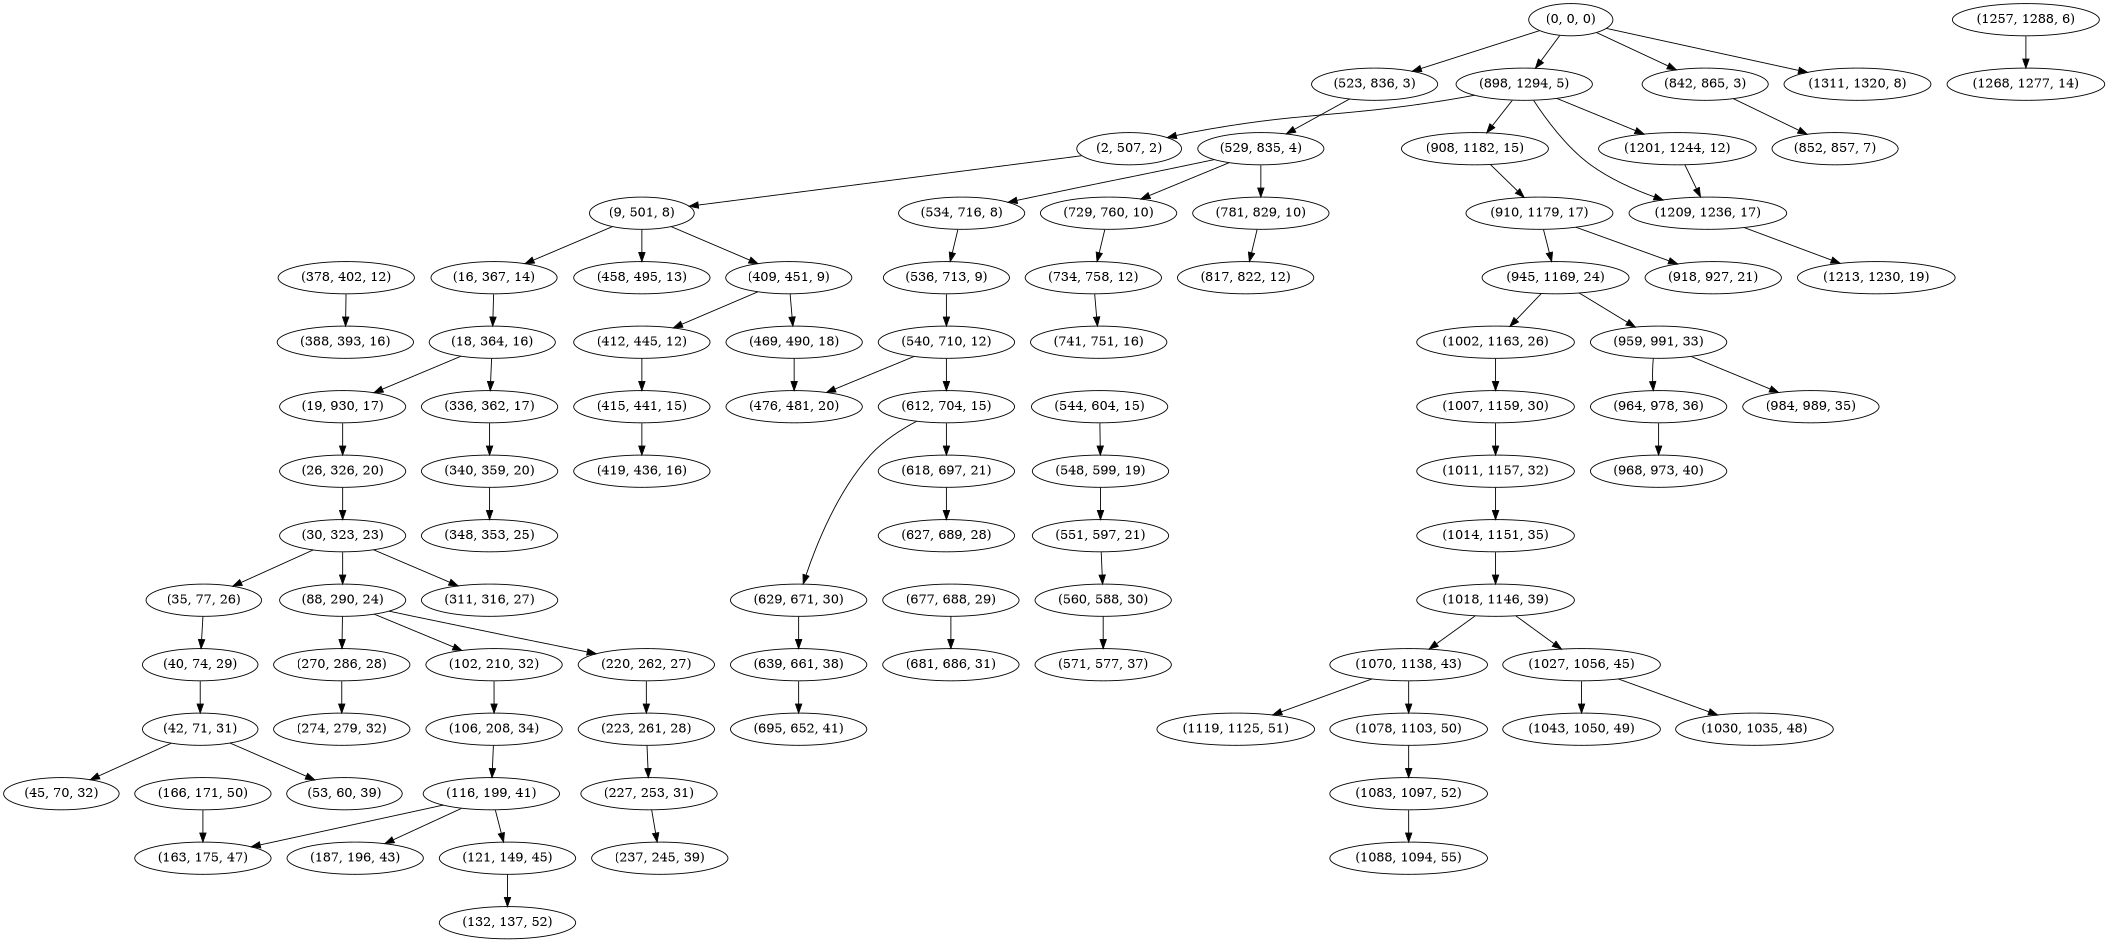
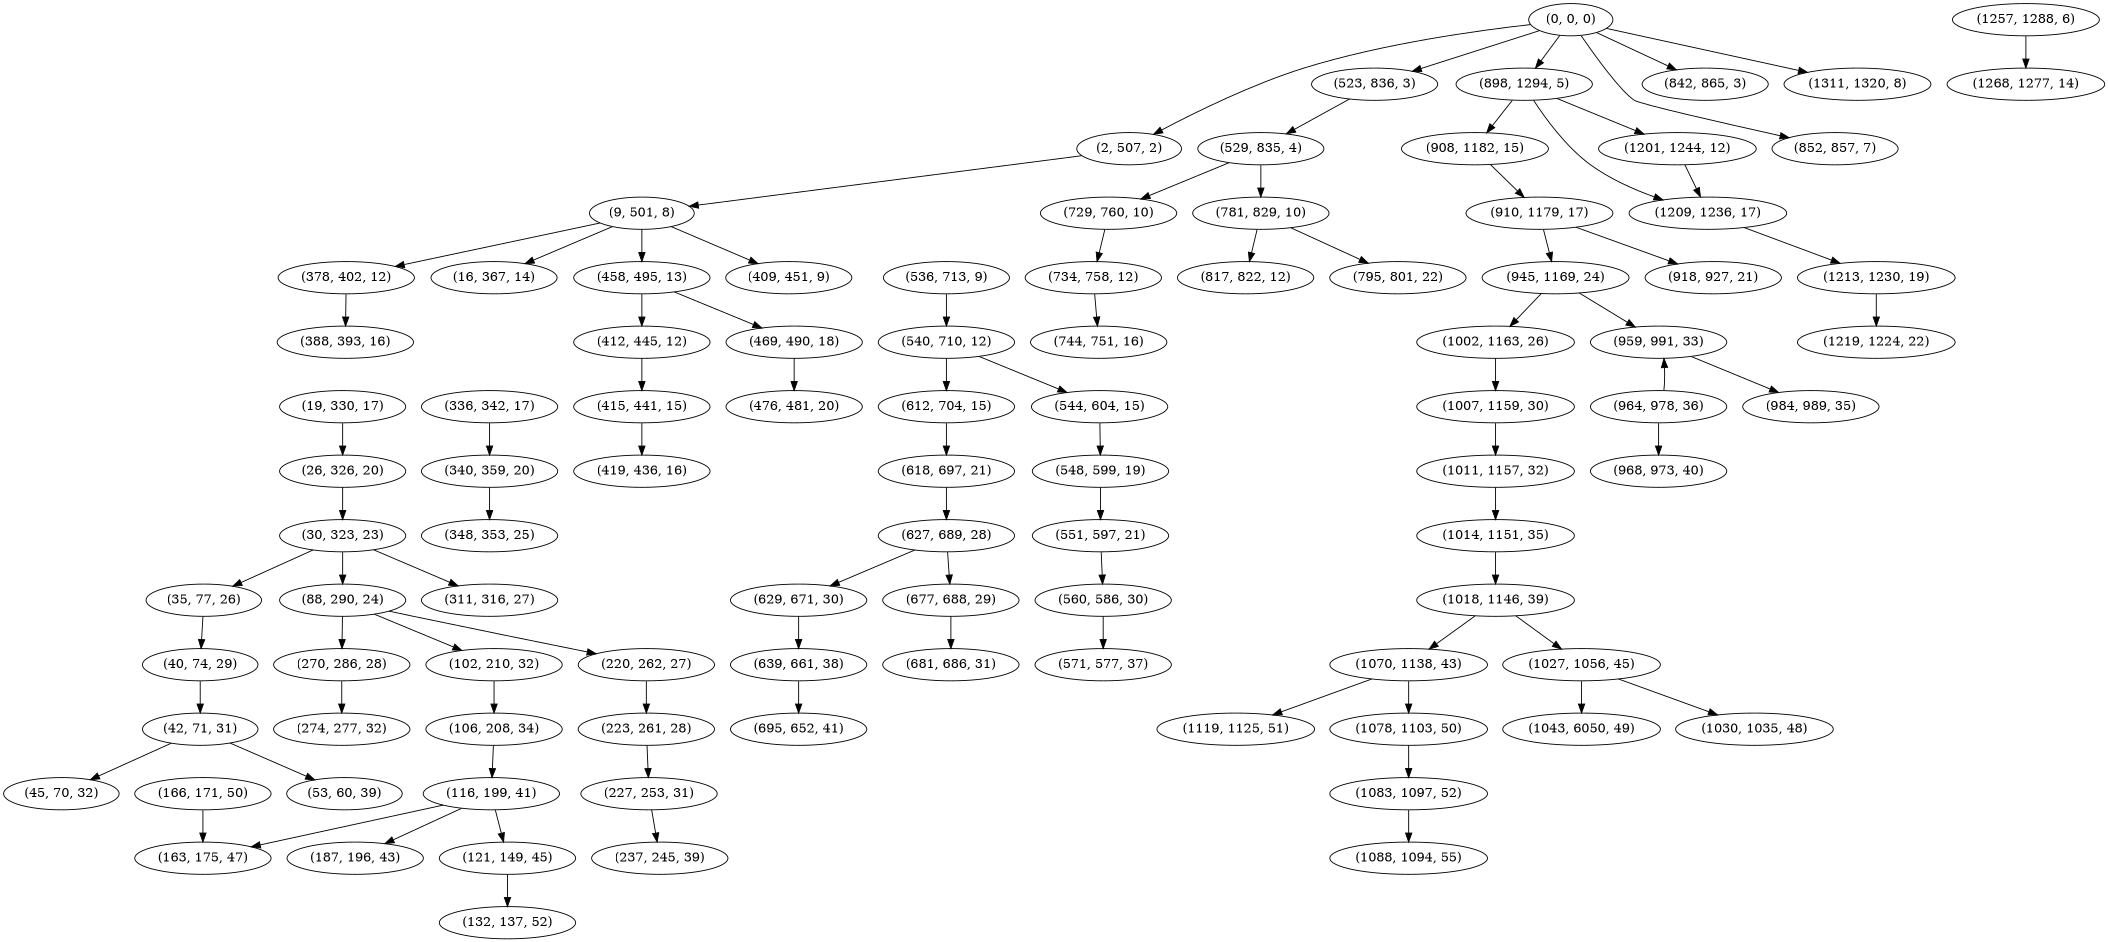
edge "(898, 1294, 5)" -> "(2, 507, 2)": now "(0, 0, 0)" -> "(2, 507, 2)"
edge "(842, 865, 3)" -> "(852, 857, 7)": now "(0, 0, 0)" -> "(852, 857, 7)"
node "(534, 716, 8)": removed
edge "(9, 501, 8)" -> "(378, 402, 12)": added
node "(795, 801, 22)": added
edge "(409, 451, 9)" -> "(469, 490, 18)": now "(458, 495, 13)" -> "(469, 490, 18)"
edge "(409, 451, 9)" -> "(412, 445, 12)": now "(458, 495, 13)" -> "(412, 445, 12)"
node "(18, 364, 16)": removed
node "(741, 751, 16)": label "(741, 751, 16)" -> "(744, 751, 16)"
node "(1219, 1224, 22)": added
edge "(959, 991, 33)" -> "(964, 978, 36)": reversed
edge "(540, 710, 12)" -> "(476, 481, 20)": now "(540, 710, 12)" -> "(544, 604, 15)"
node "(19, 930, 17)": label "(19, 930, 17)" -> "(19, 330, 17)"
node "(336, 362, 17)": label "(336, 362, 17)" -> "(336, 342, 17)"
edge "(612, 704, 15)" -> "(629, 671, 30)": now "(627, 689, 28)" -> "(629, 671, 30)"
edge "(627, 689, 28)" -> "(677, 688, 29)": added
node "(560, 588, 30)": label "(560, 588, 30)" -> "(560, 586, 30)"
node "(274, 279, 32)": label "(274, 279, 32)" -> "(274, 277, 32)"
node "(1043, 1050, 49)": label "(1043, 1050, 49)" -> "(1043, 6050, 49)"
